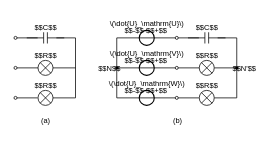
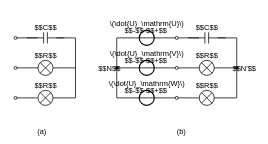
node "(a)": moved (45, 120) -> (42, 132)
node "(b)": moved (177, 120) -> (181, 132)
